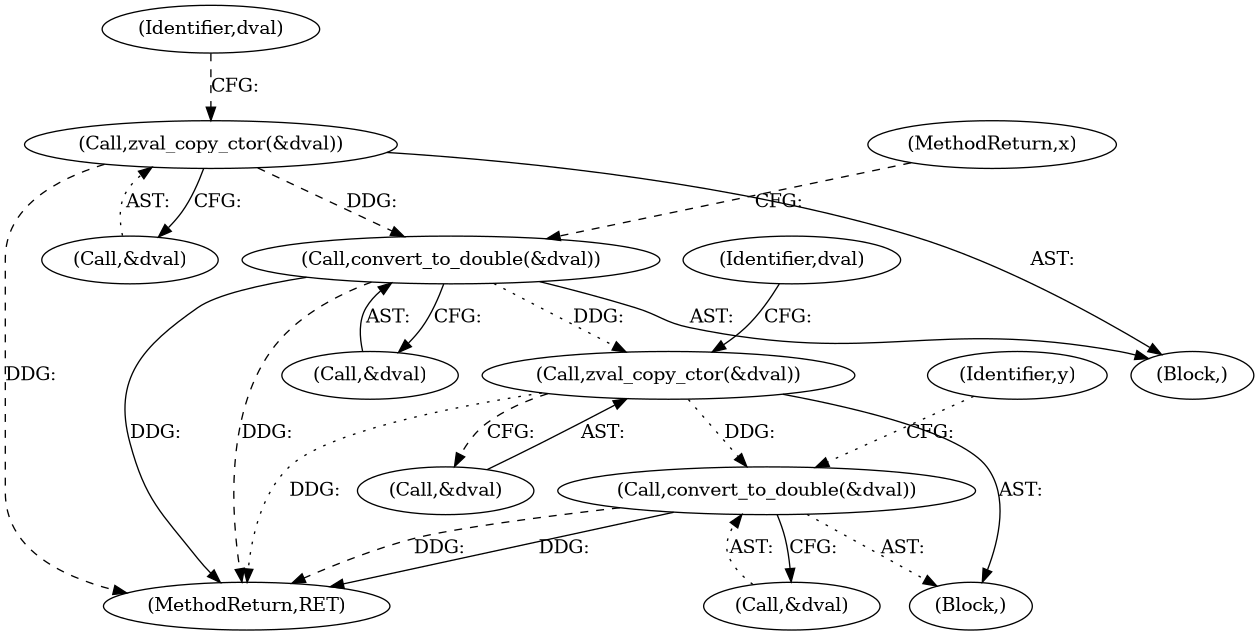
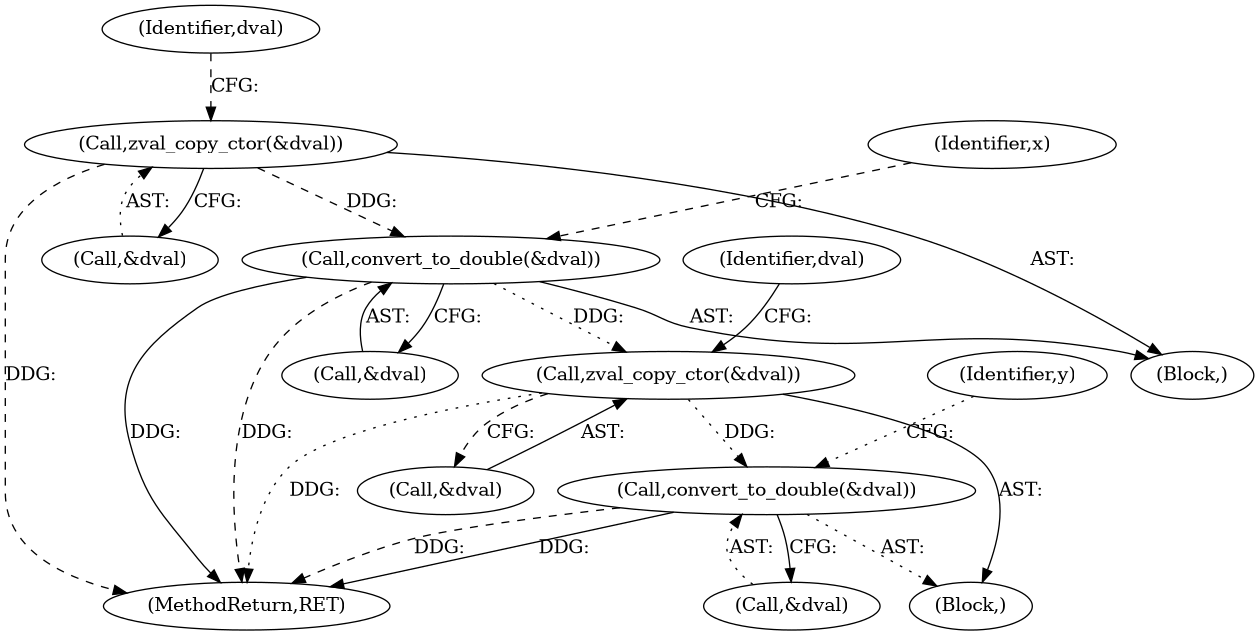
node "(MethodReturn,x)": label "(MethodReturn,x)" -> "(Identifier,x)"
